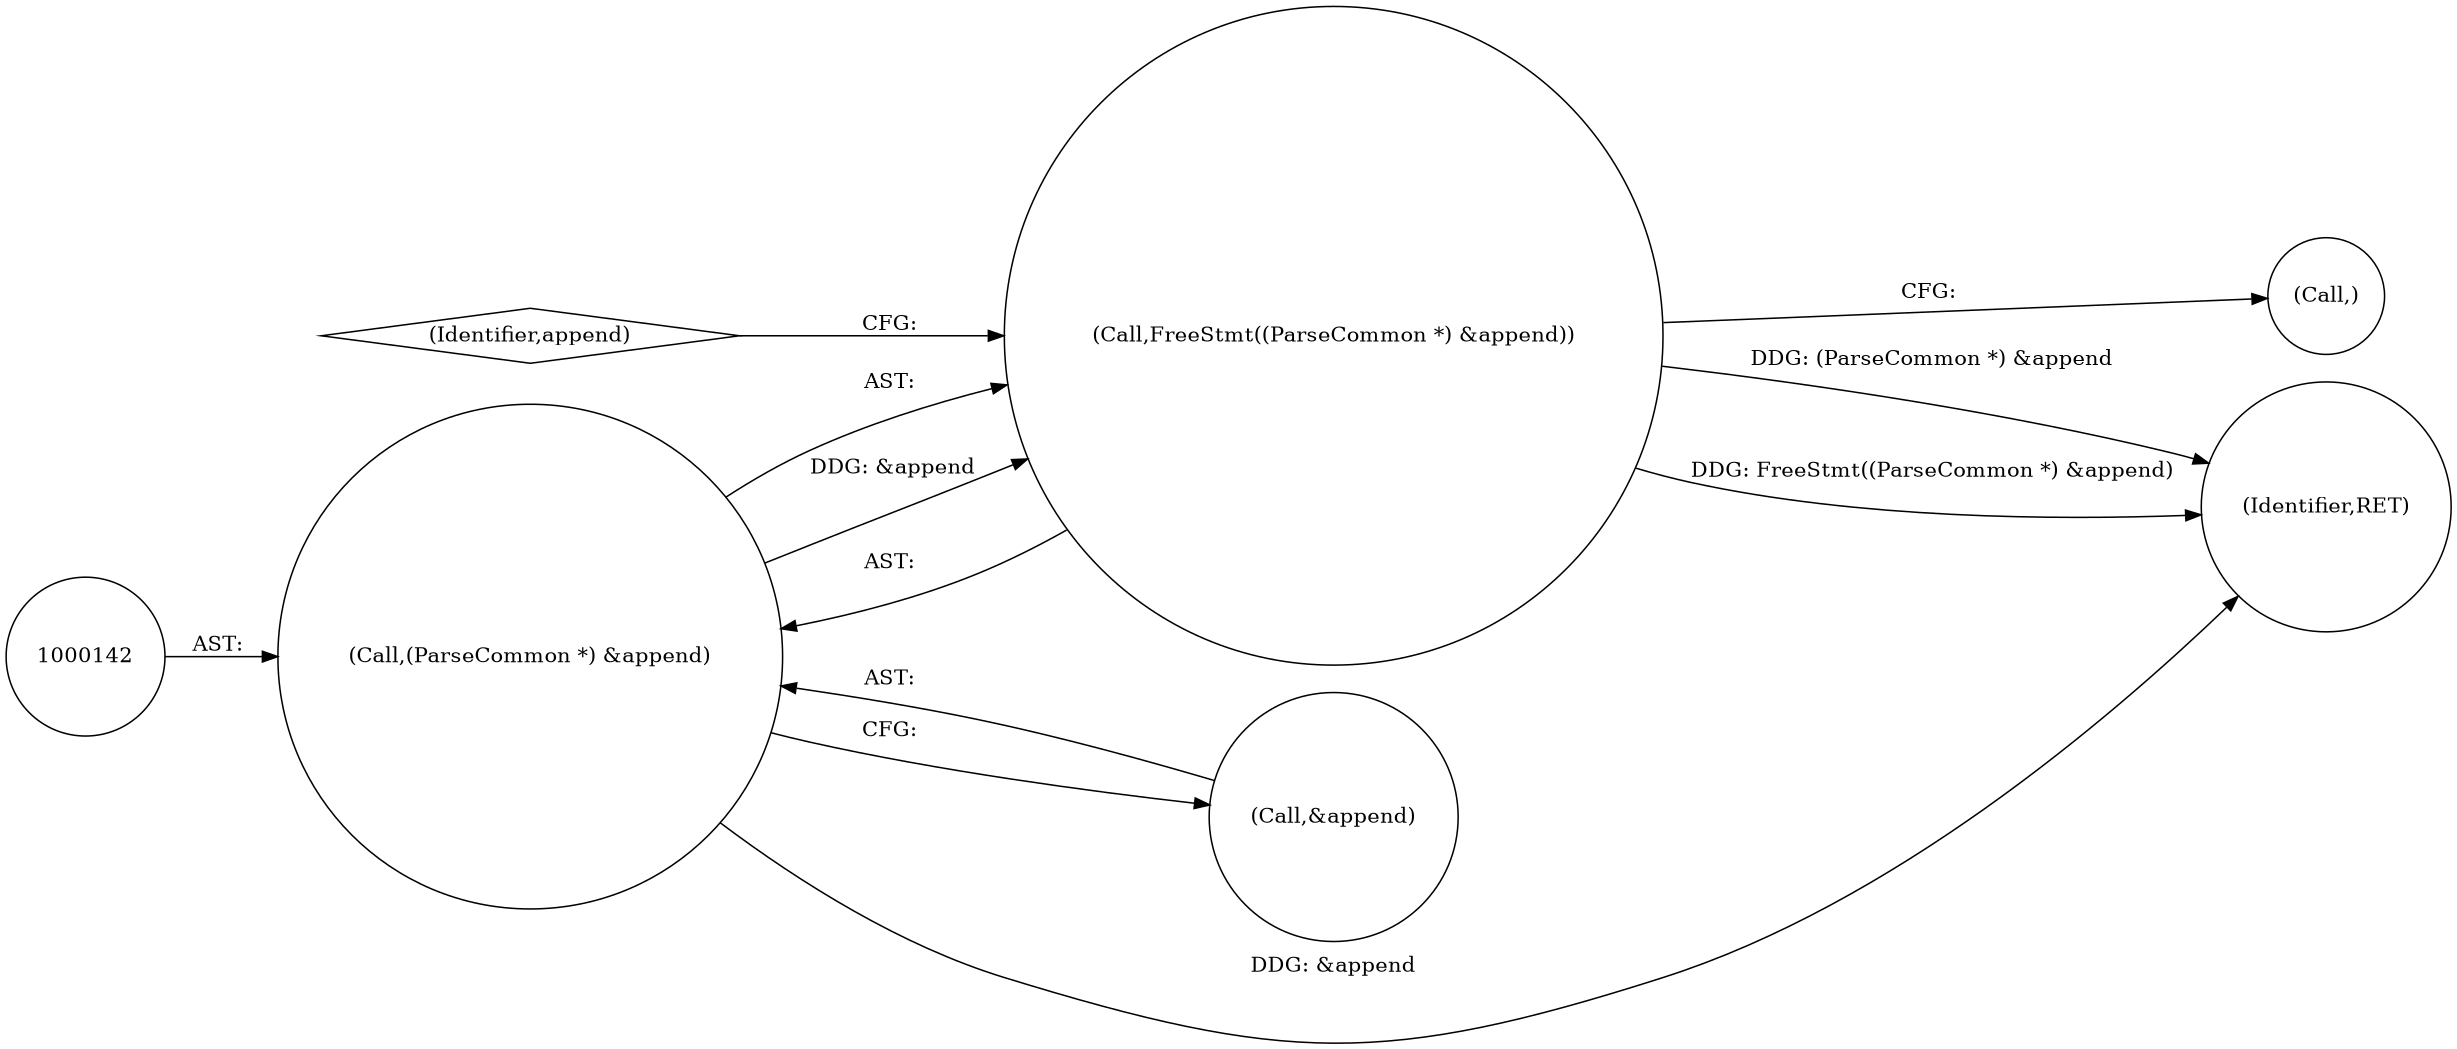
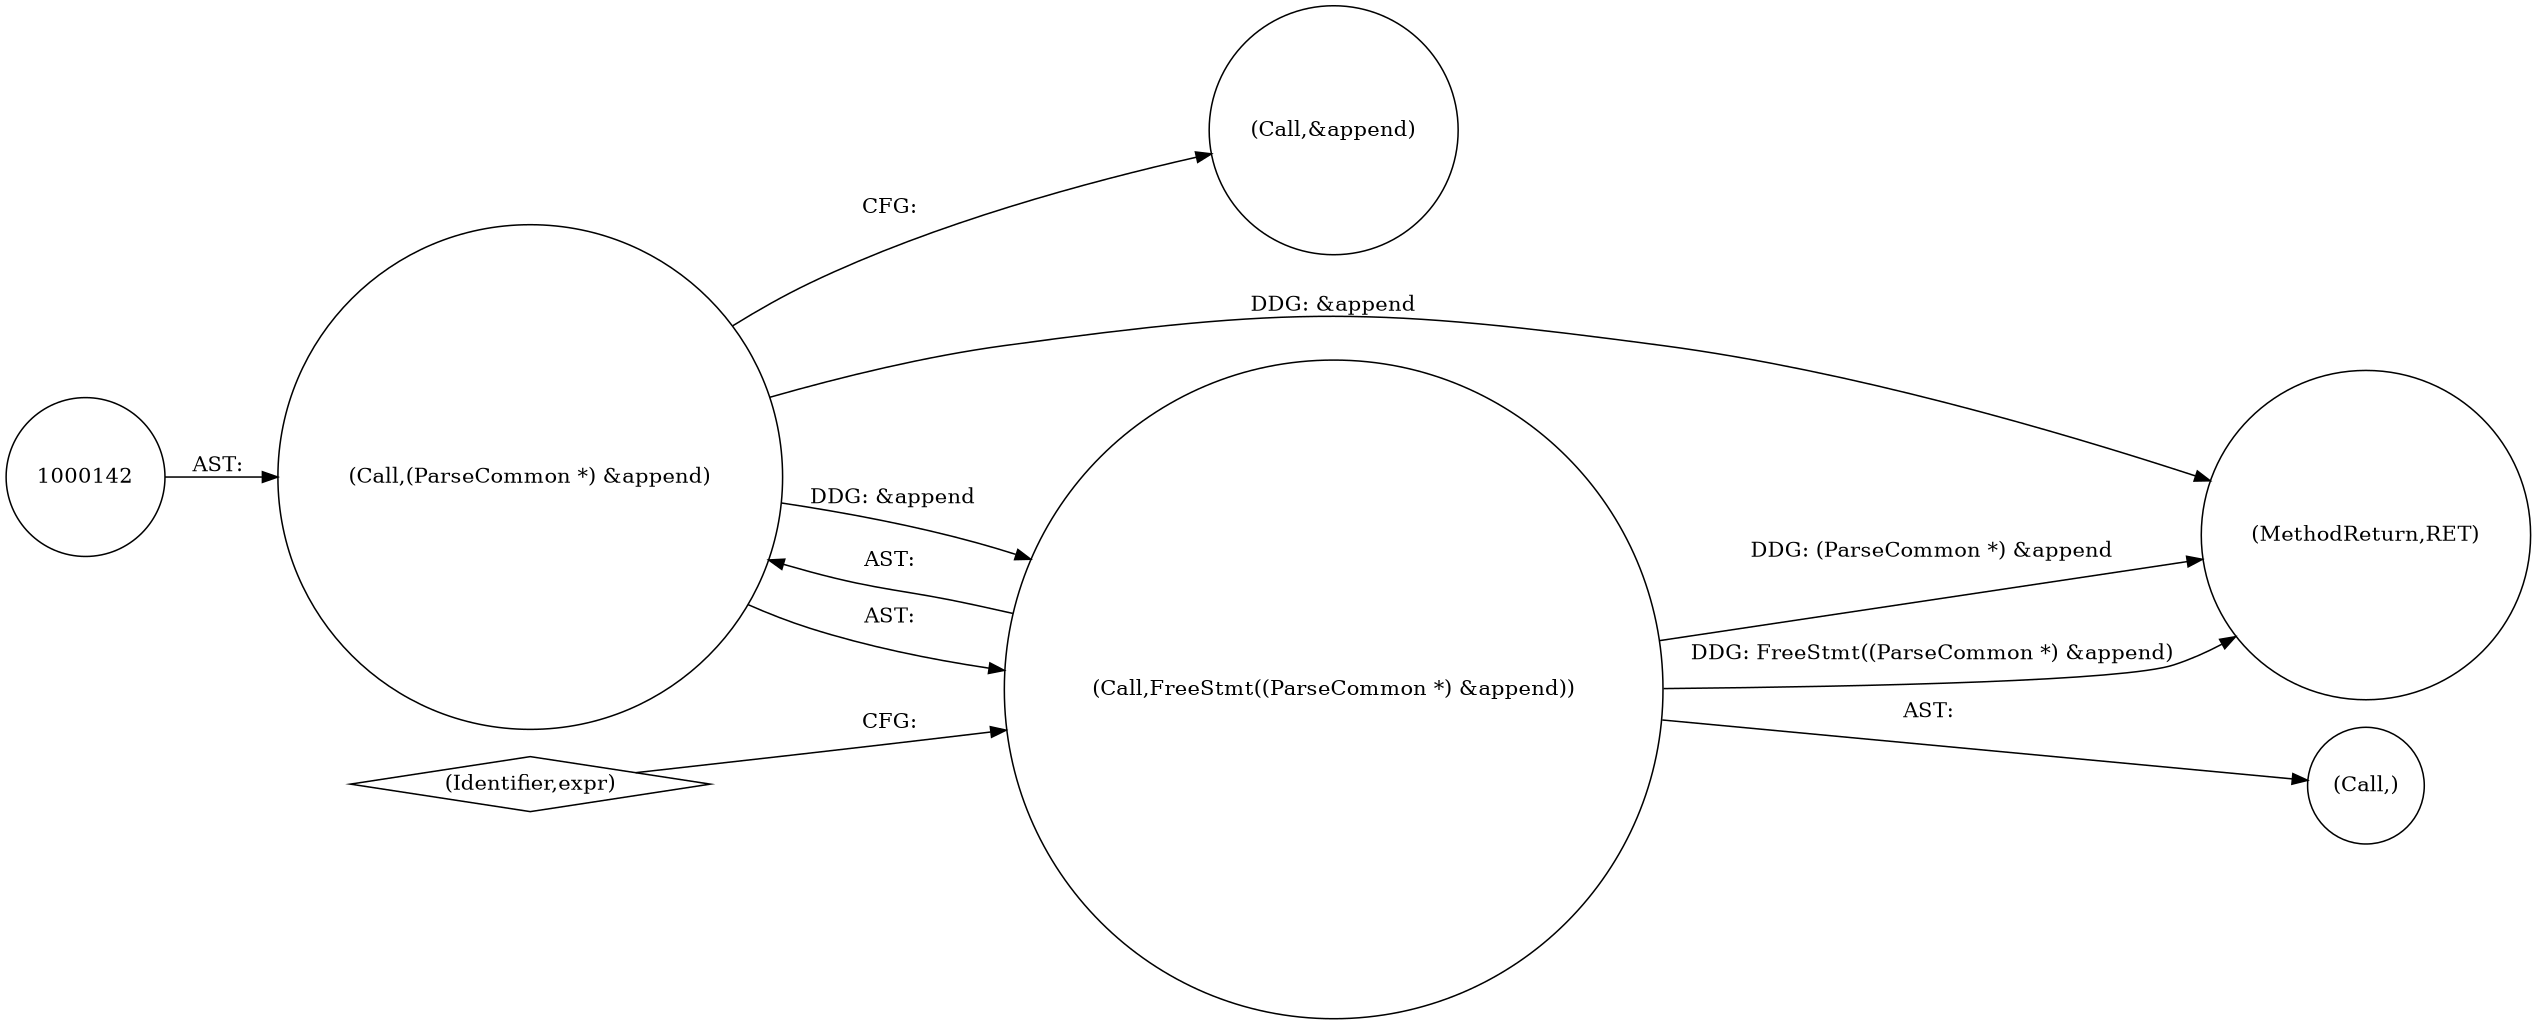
edge "(Call,FreeStmt((ParseCommon *) &append))" -> "(Call,)": label "CFG: " -> "AST: "
node "(Identifier,append)": label "(Identifier,append)" -> "(Identifier,expr)"
node "(Identifier,RET)": label "(Identifier,RET)" -> "(MethodReturn,RET)"
edge "(Call,&append)" -> "(Call,(ParseCommon *) &append)": removed, label "AST:"
